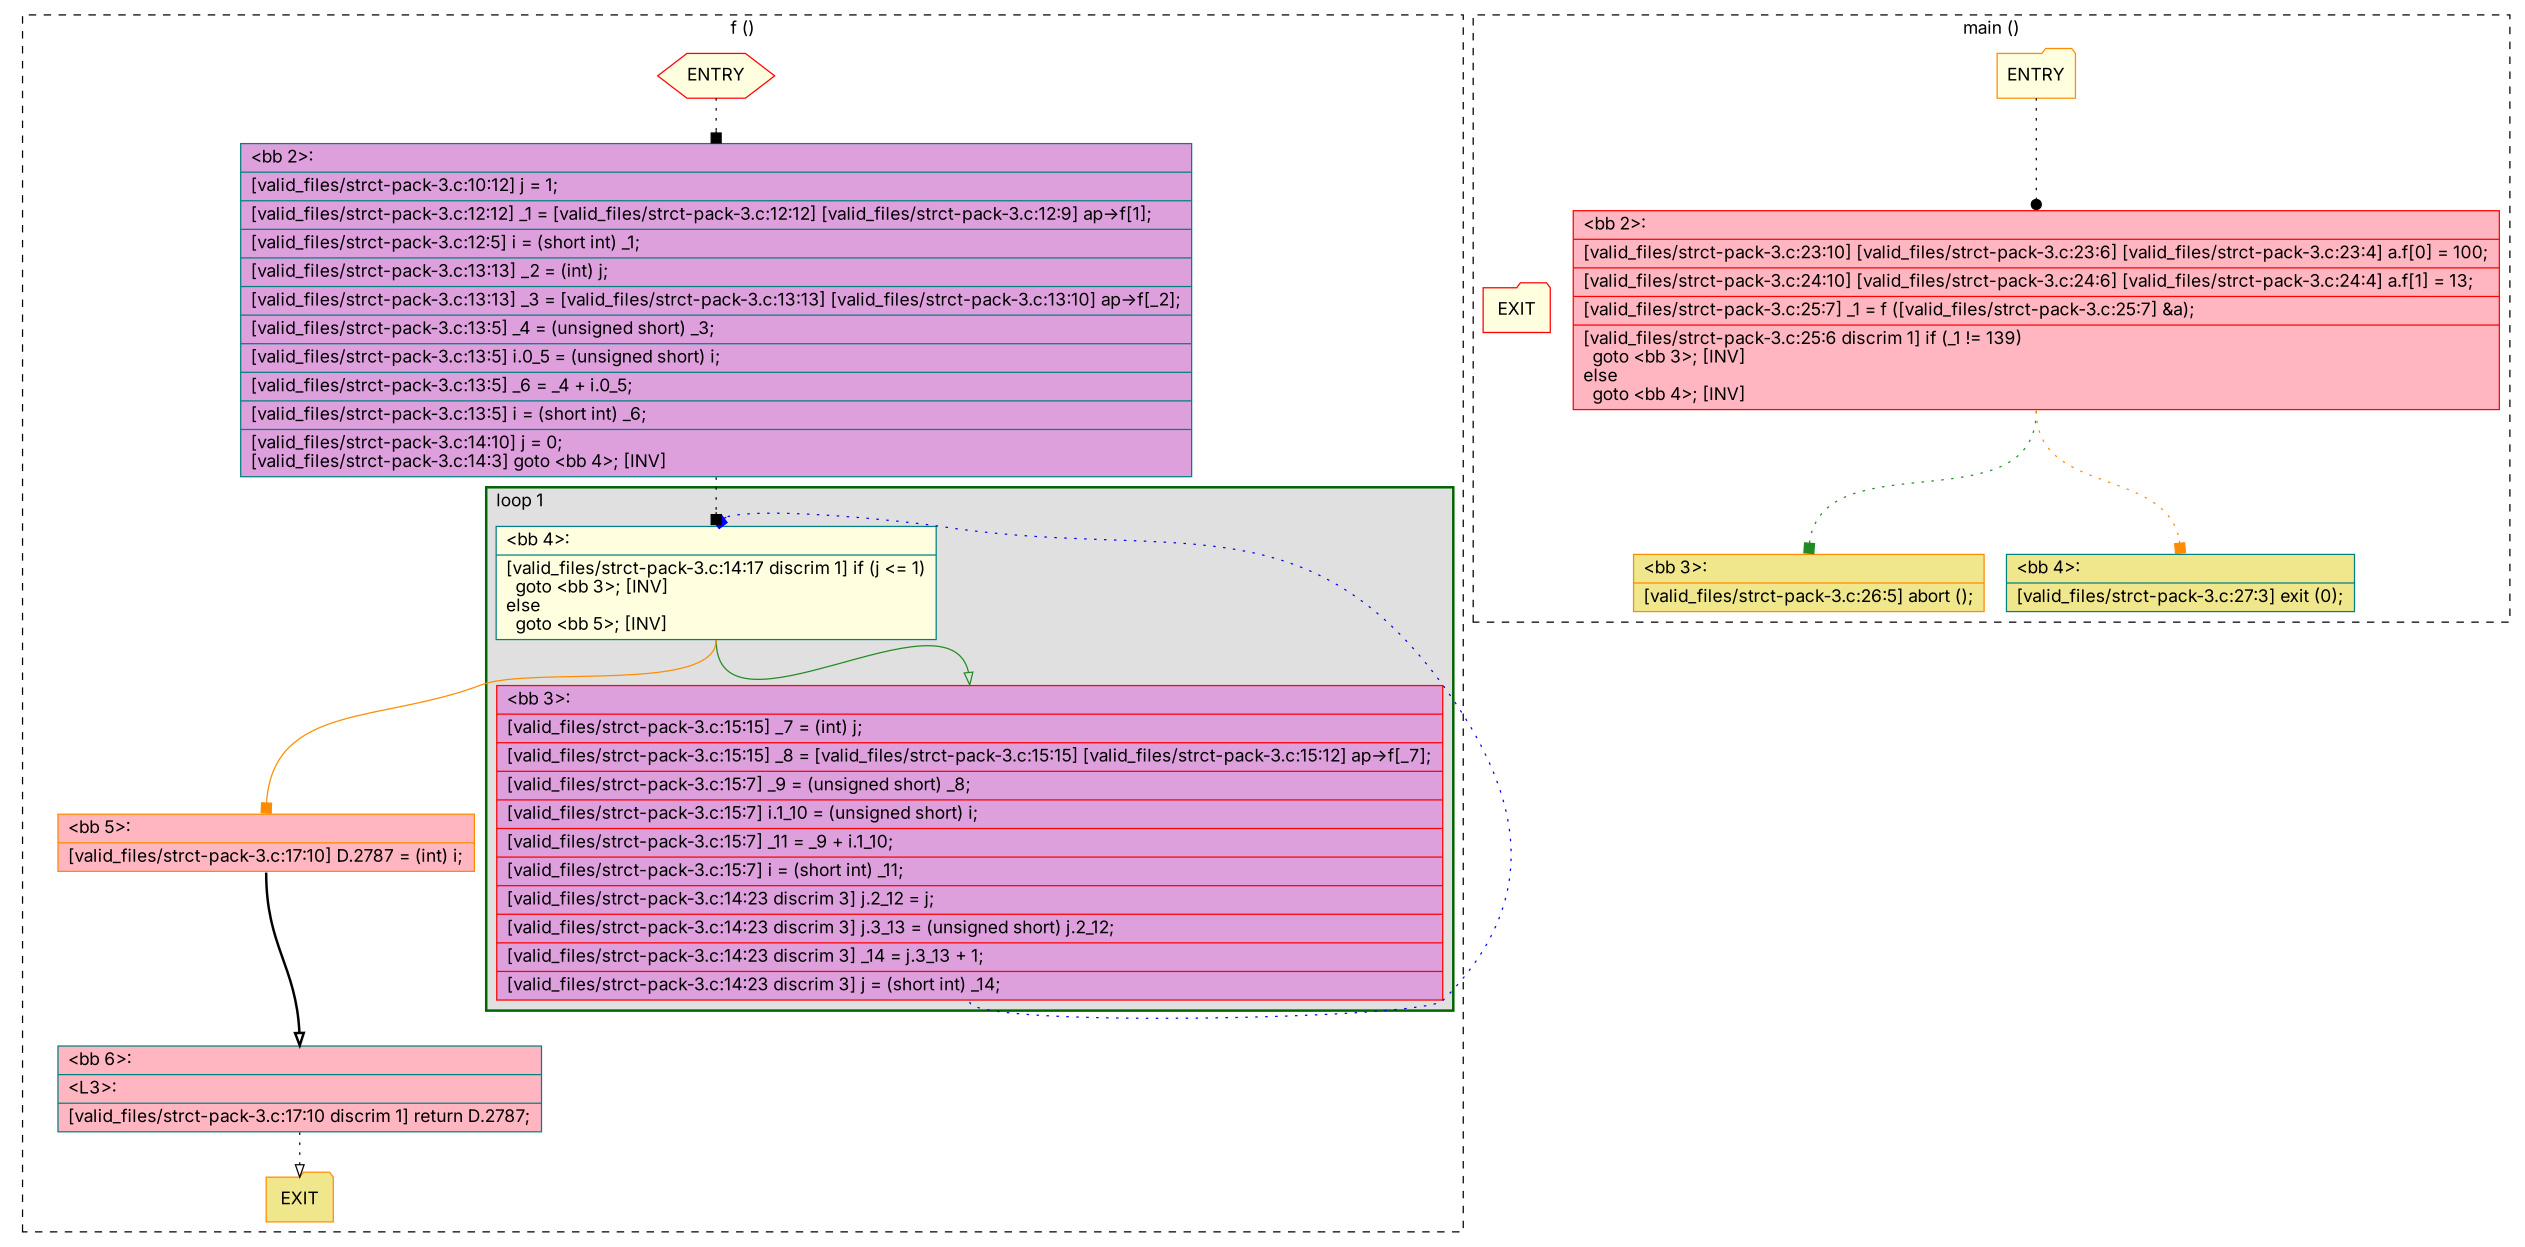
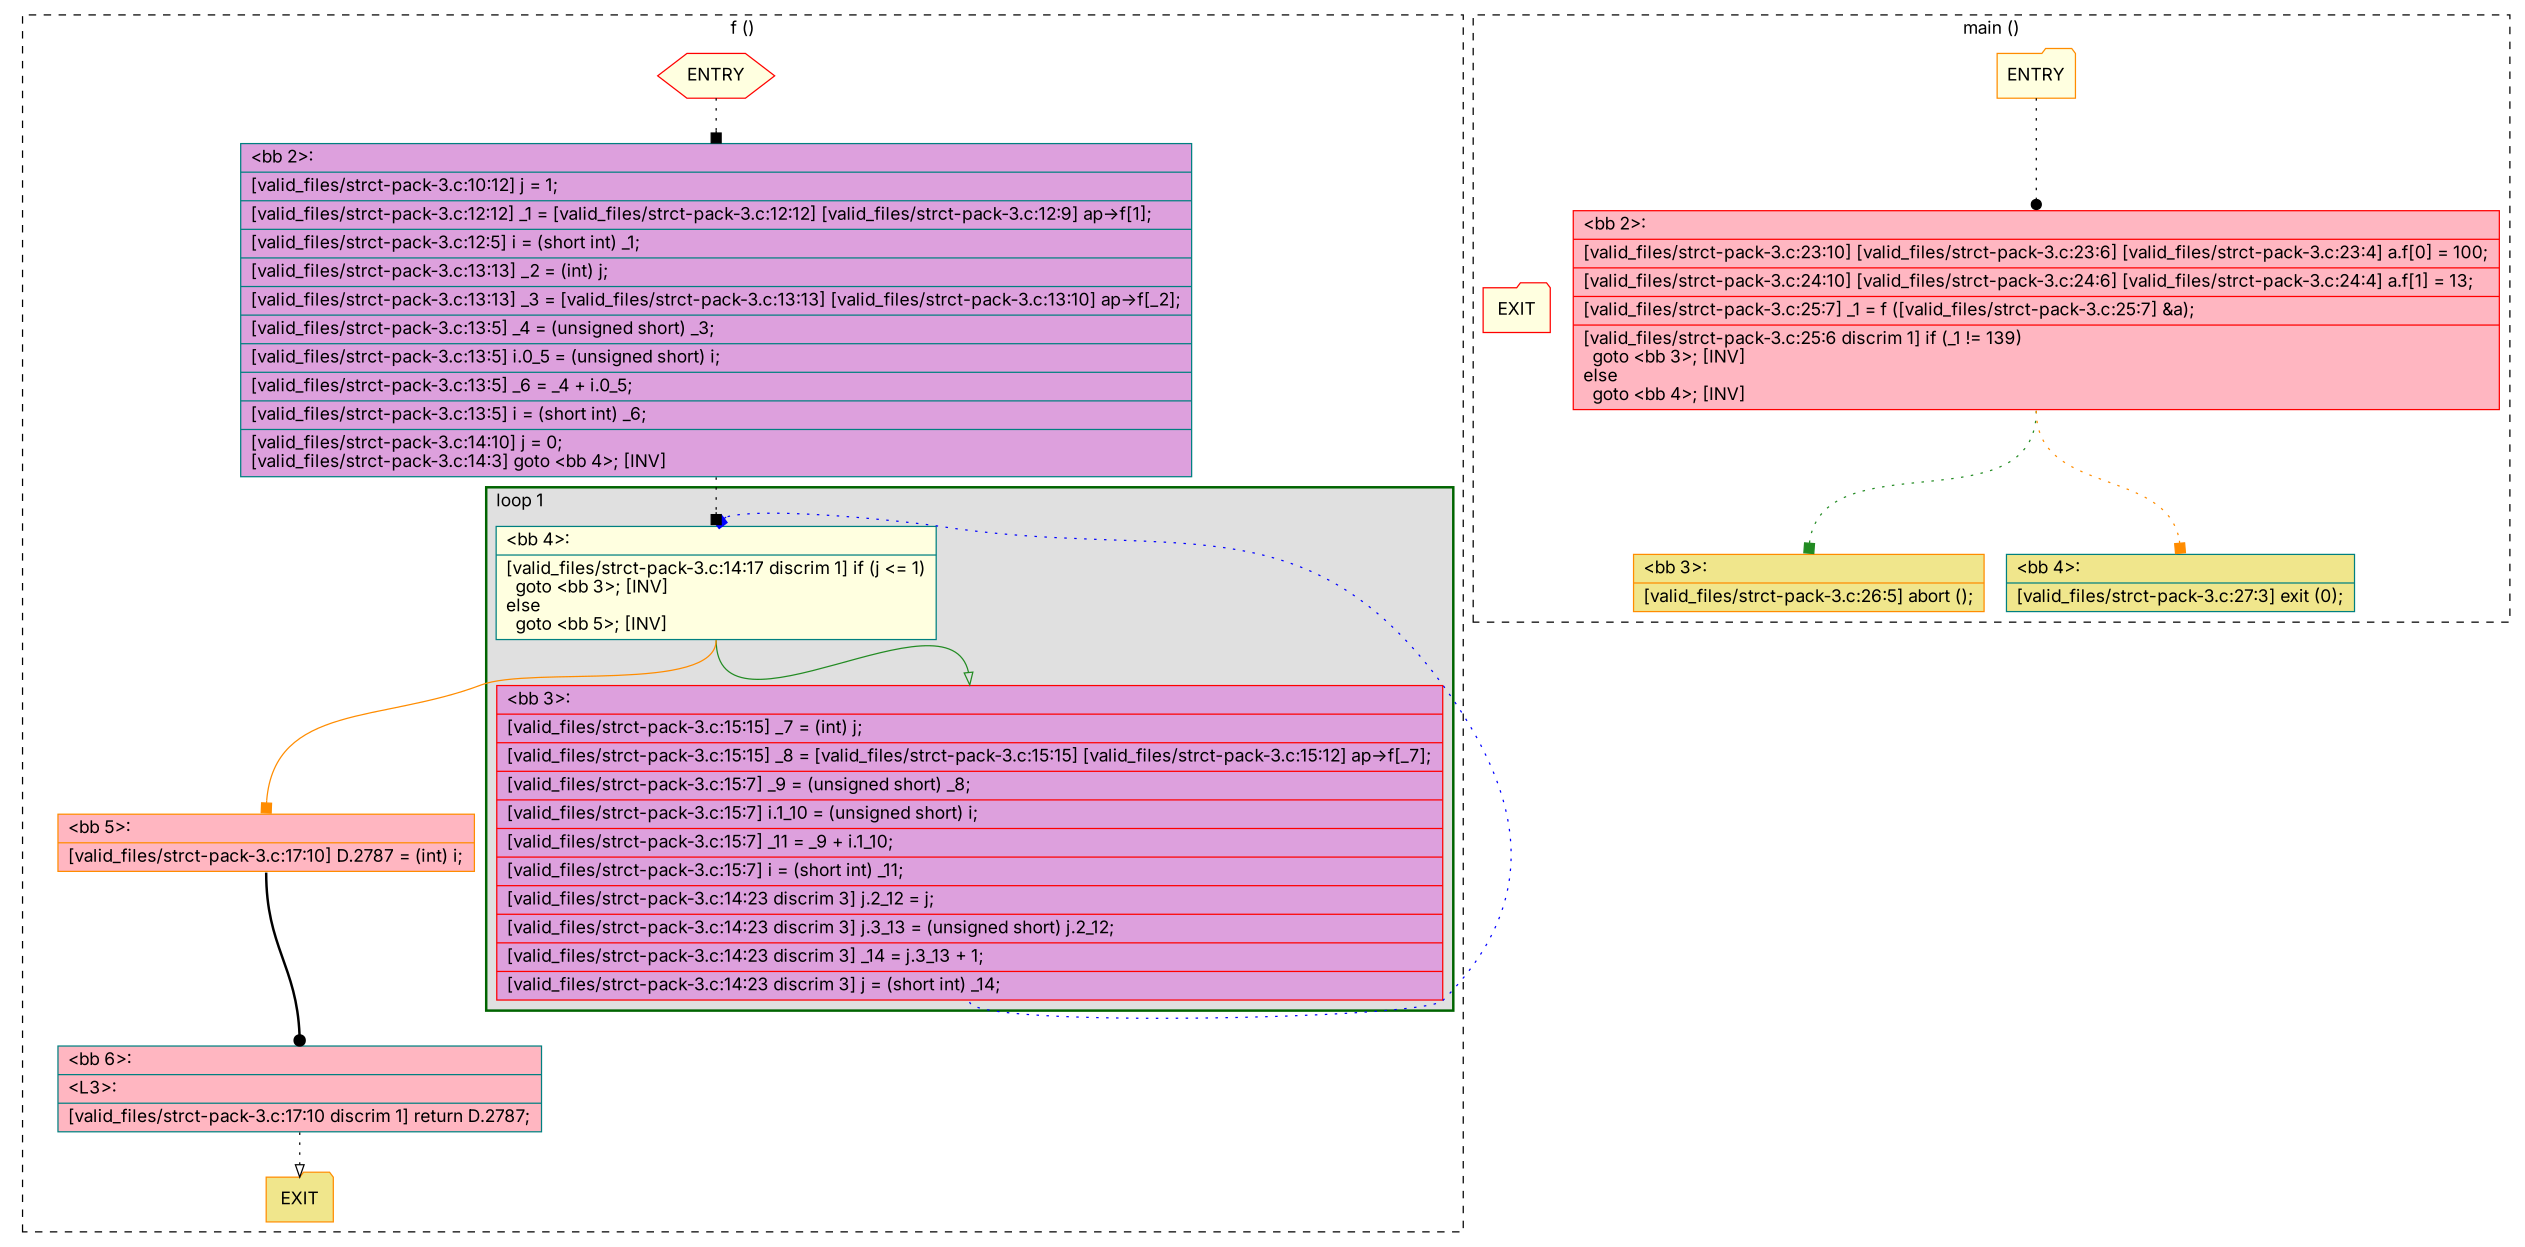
edge "<bb 5>:" -> "<bb 6>:": arrowhead onormal -> dot
